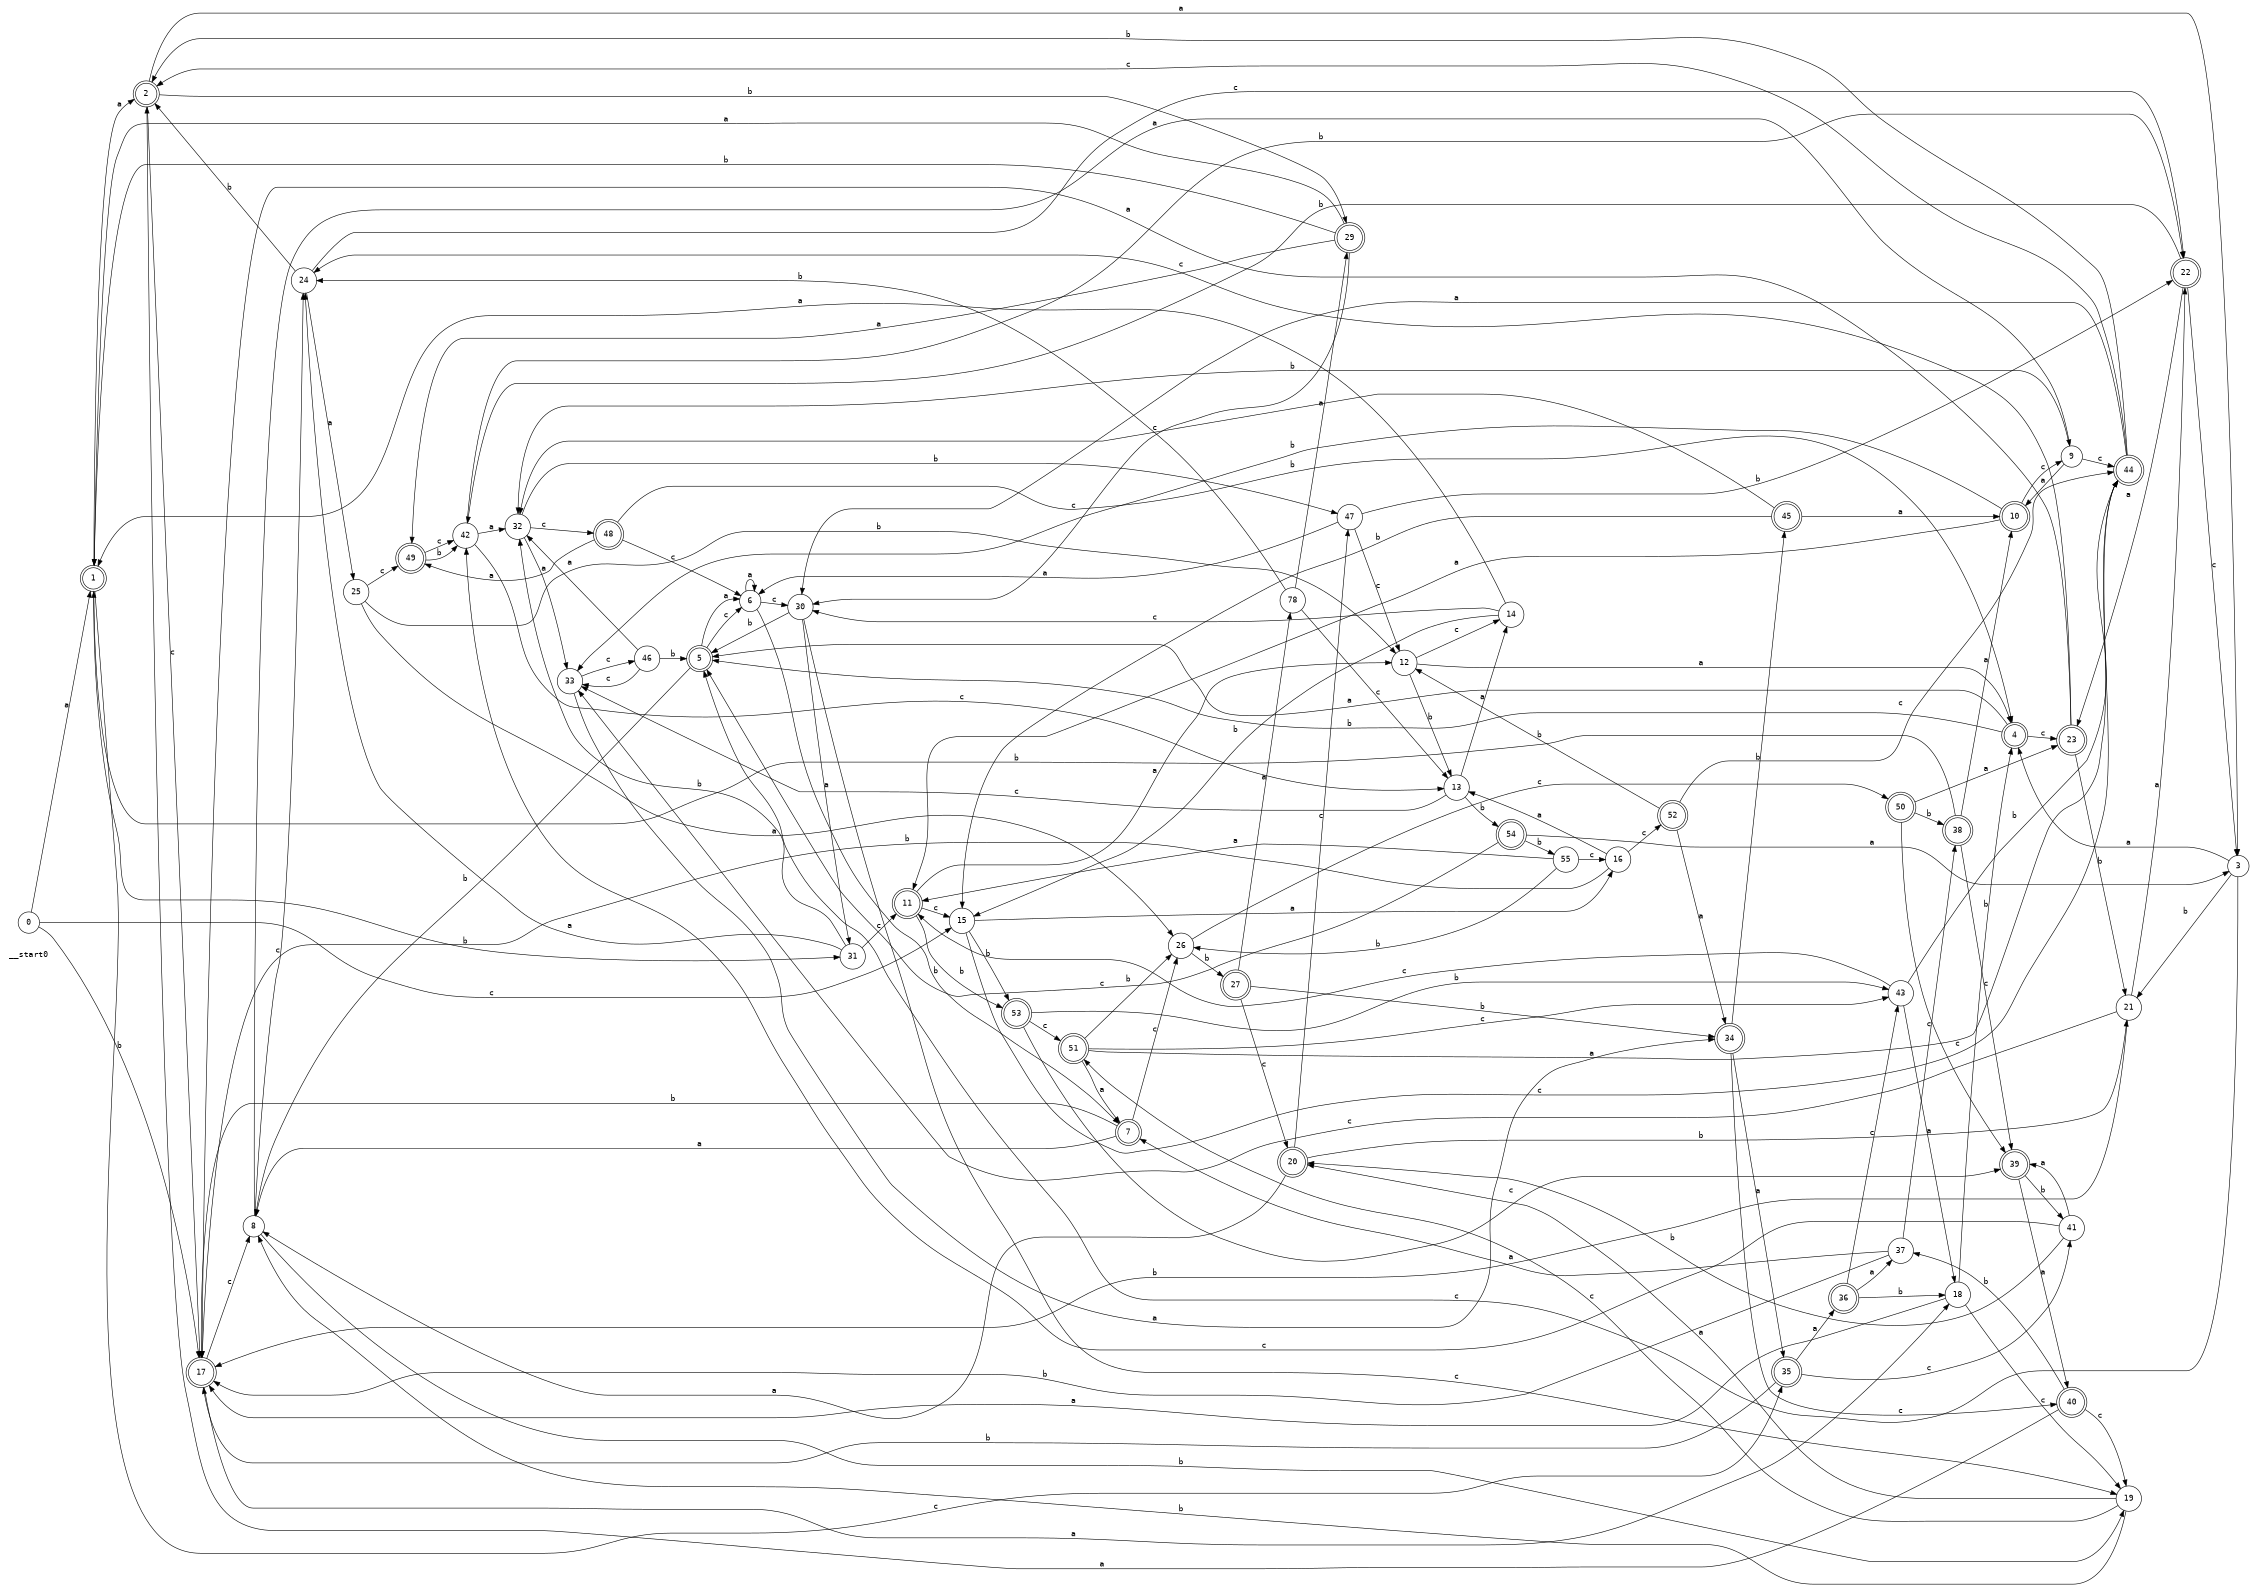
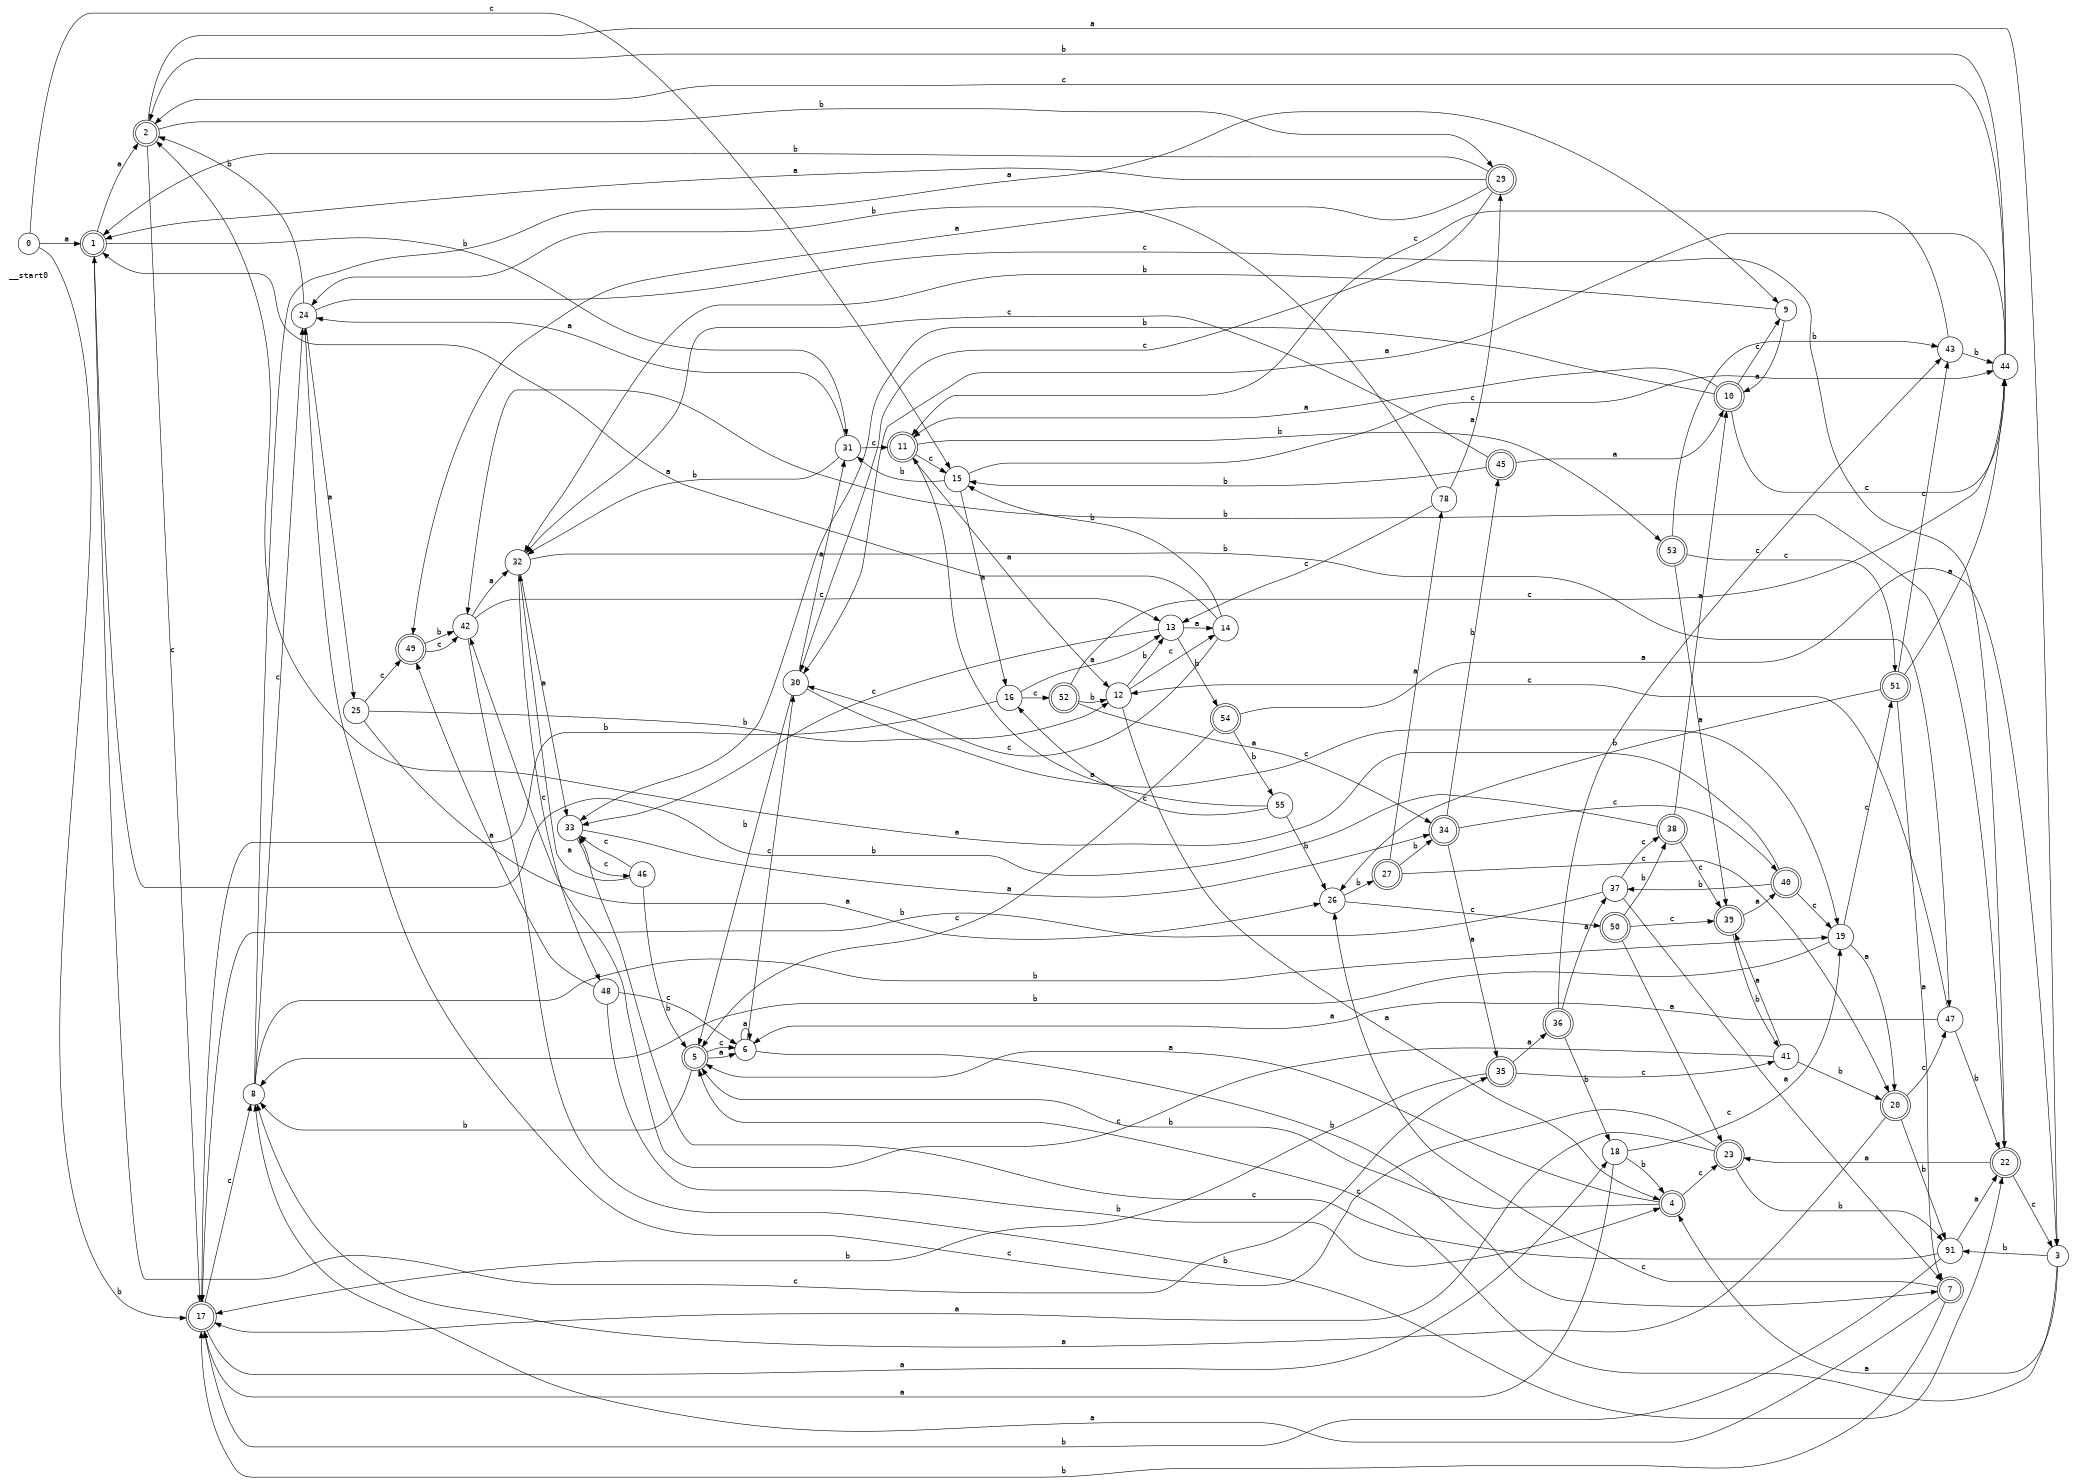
edge "9" -> "44": now "10" -> "44"
node "44": shape doublecircle -> circle
node "48": shape doublecircle -> circle
edge "15" -> "53": now "15" -> "31"
node "21": label "21" -> "91"
edge "43" -> "18": removed, label "a"
edge "53" -> "39": label "c" -> "a"
